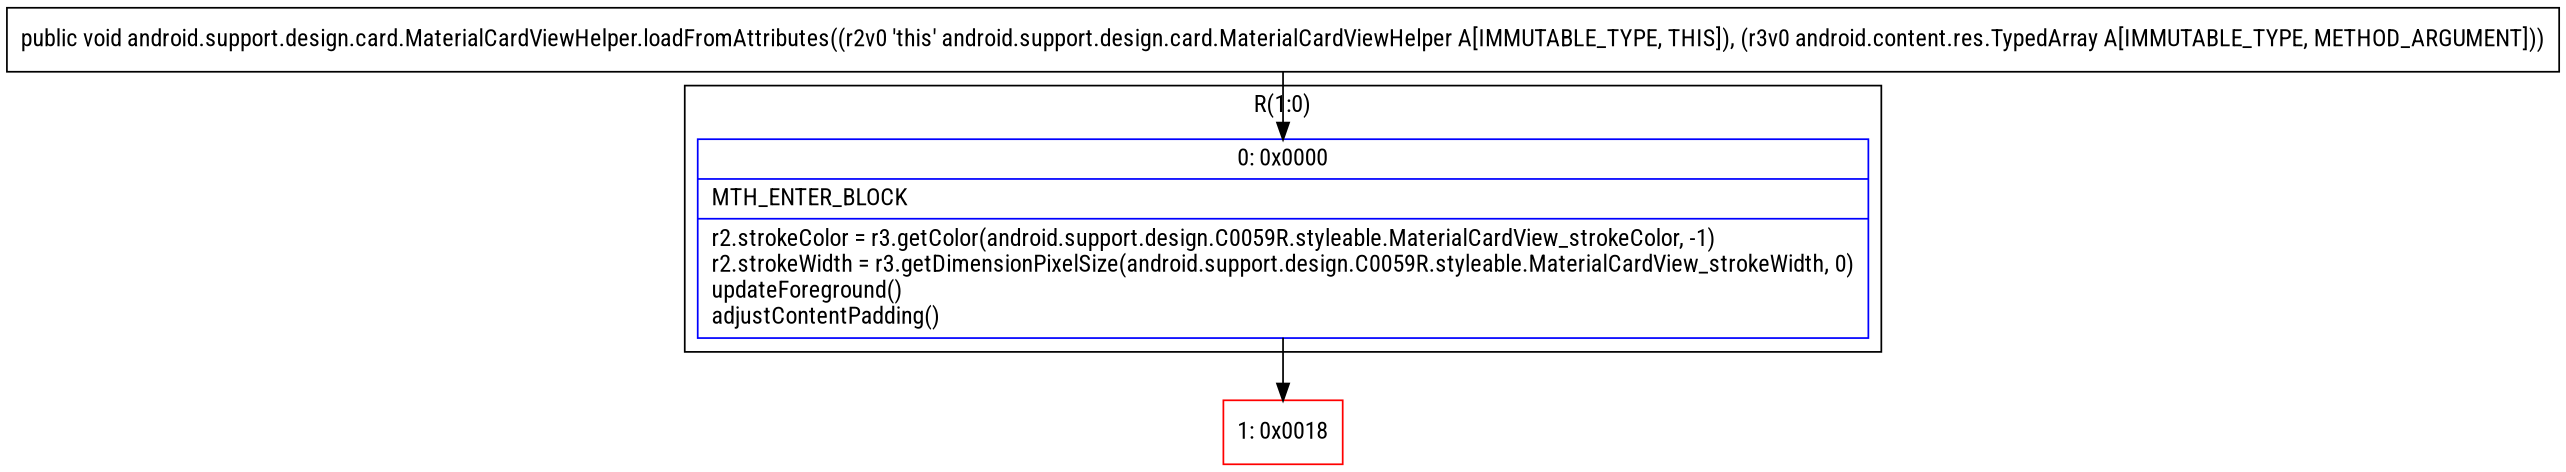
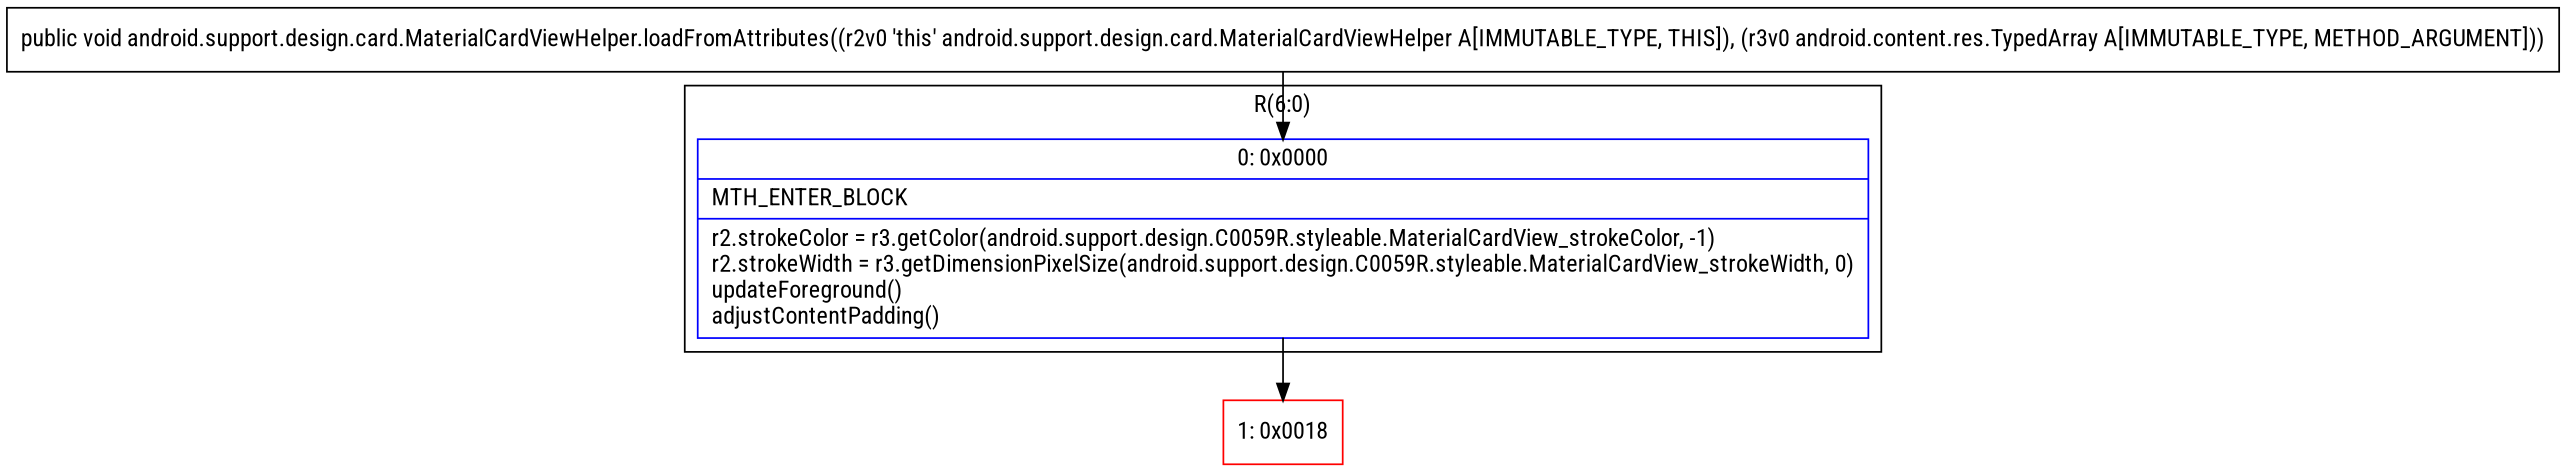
cluster "R(1:0)": label "R(1:0)" -> "R(6:0)"
